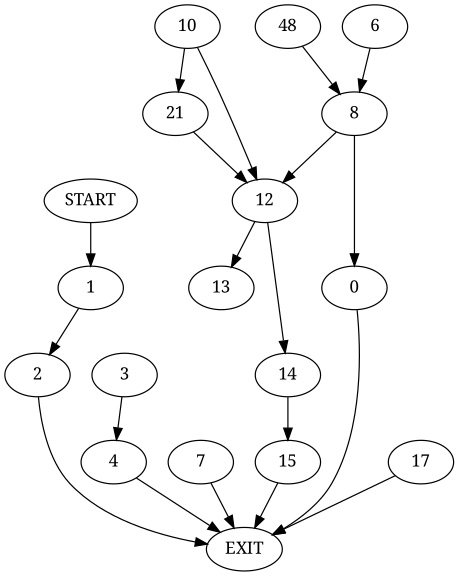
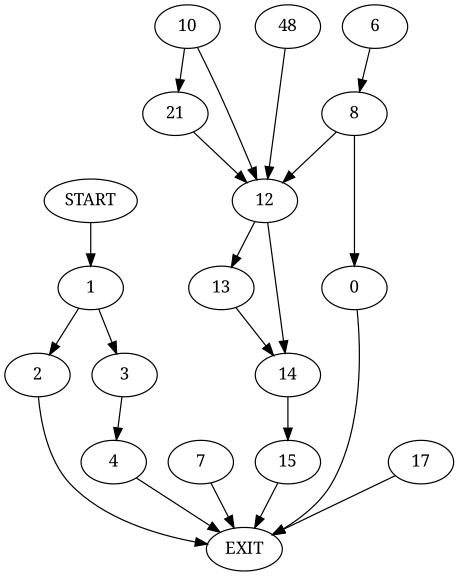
edge "48" -> "8": now "48" -> "12"
edge "1" -> "3": added
edge "13" -> "14": added
